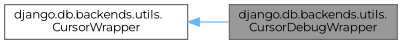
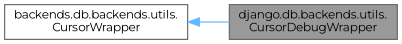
node "django.db.backends.utils. CursorWrapper": label "django.db.backends.utils. CursorWrapper" -> "backends.db.backends.utils. CursorWrapper"
